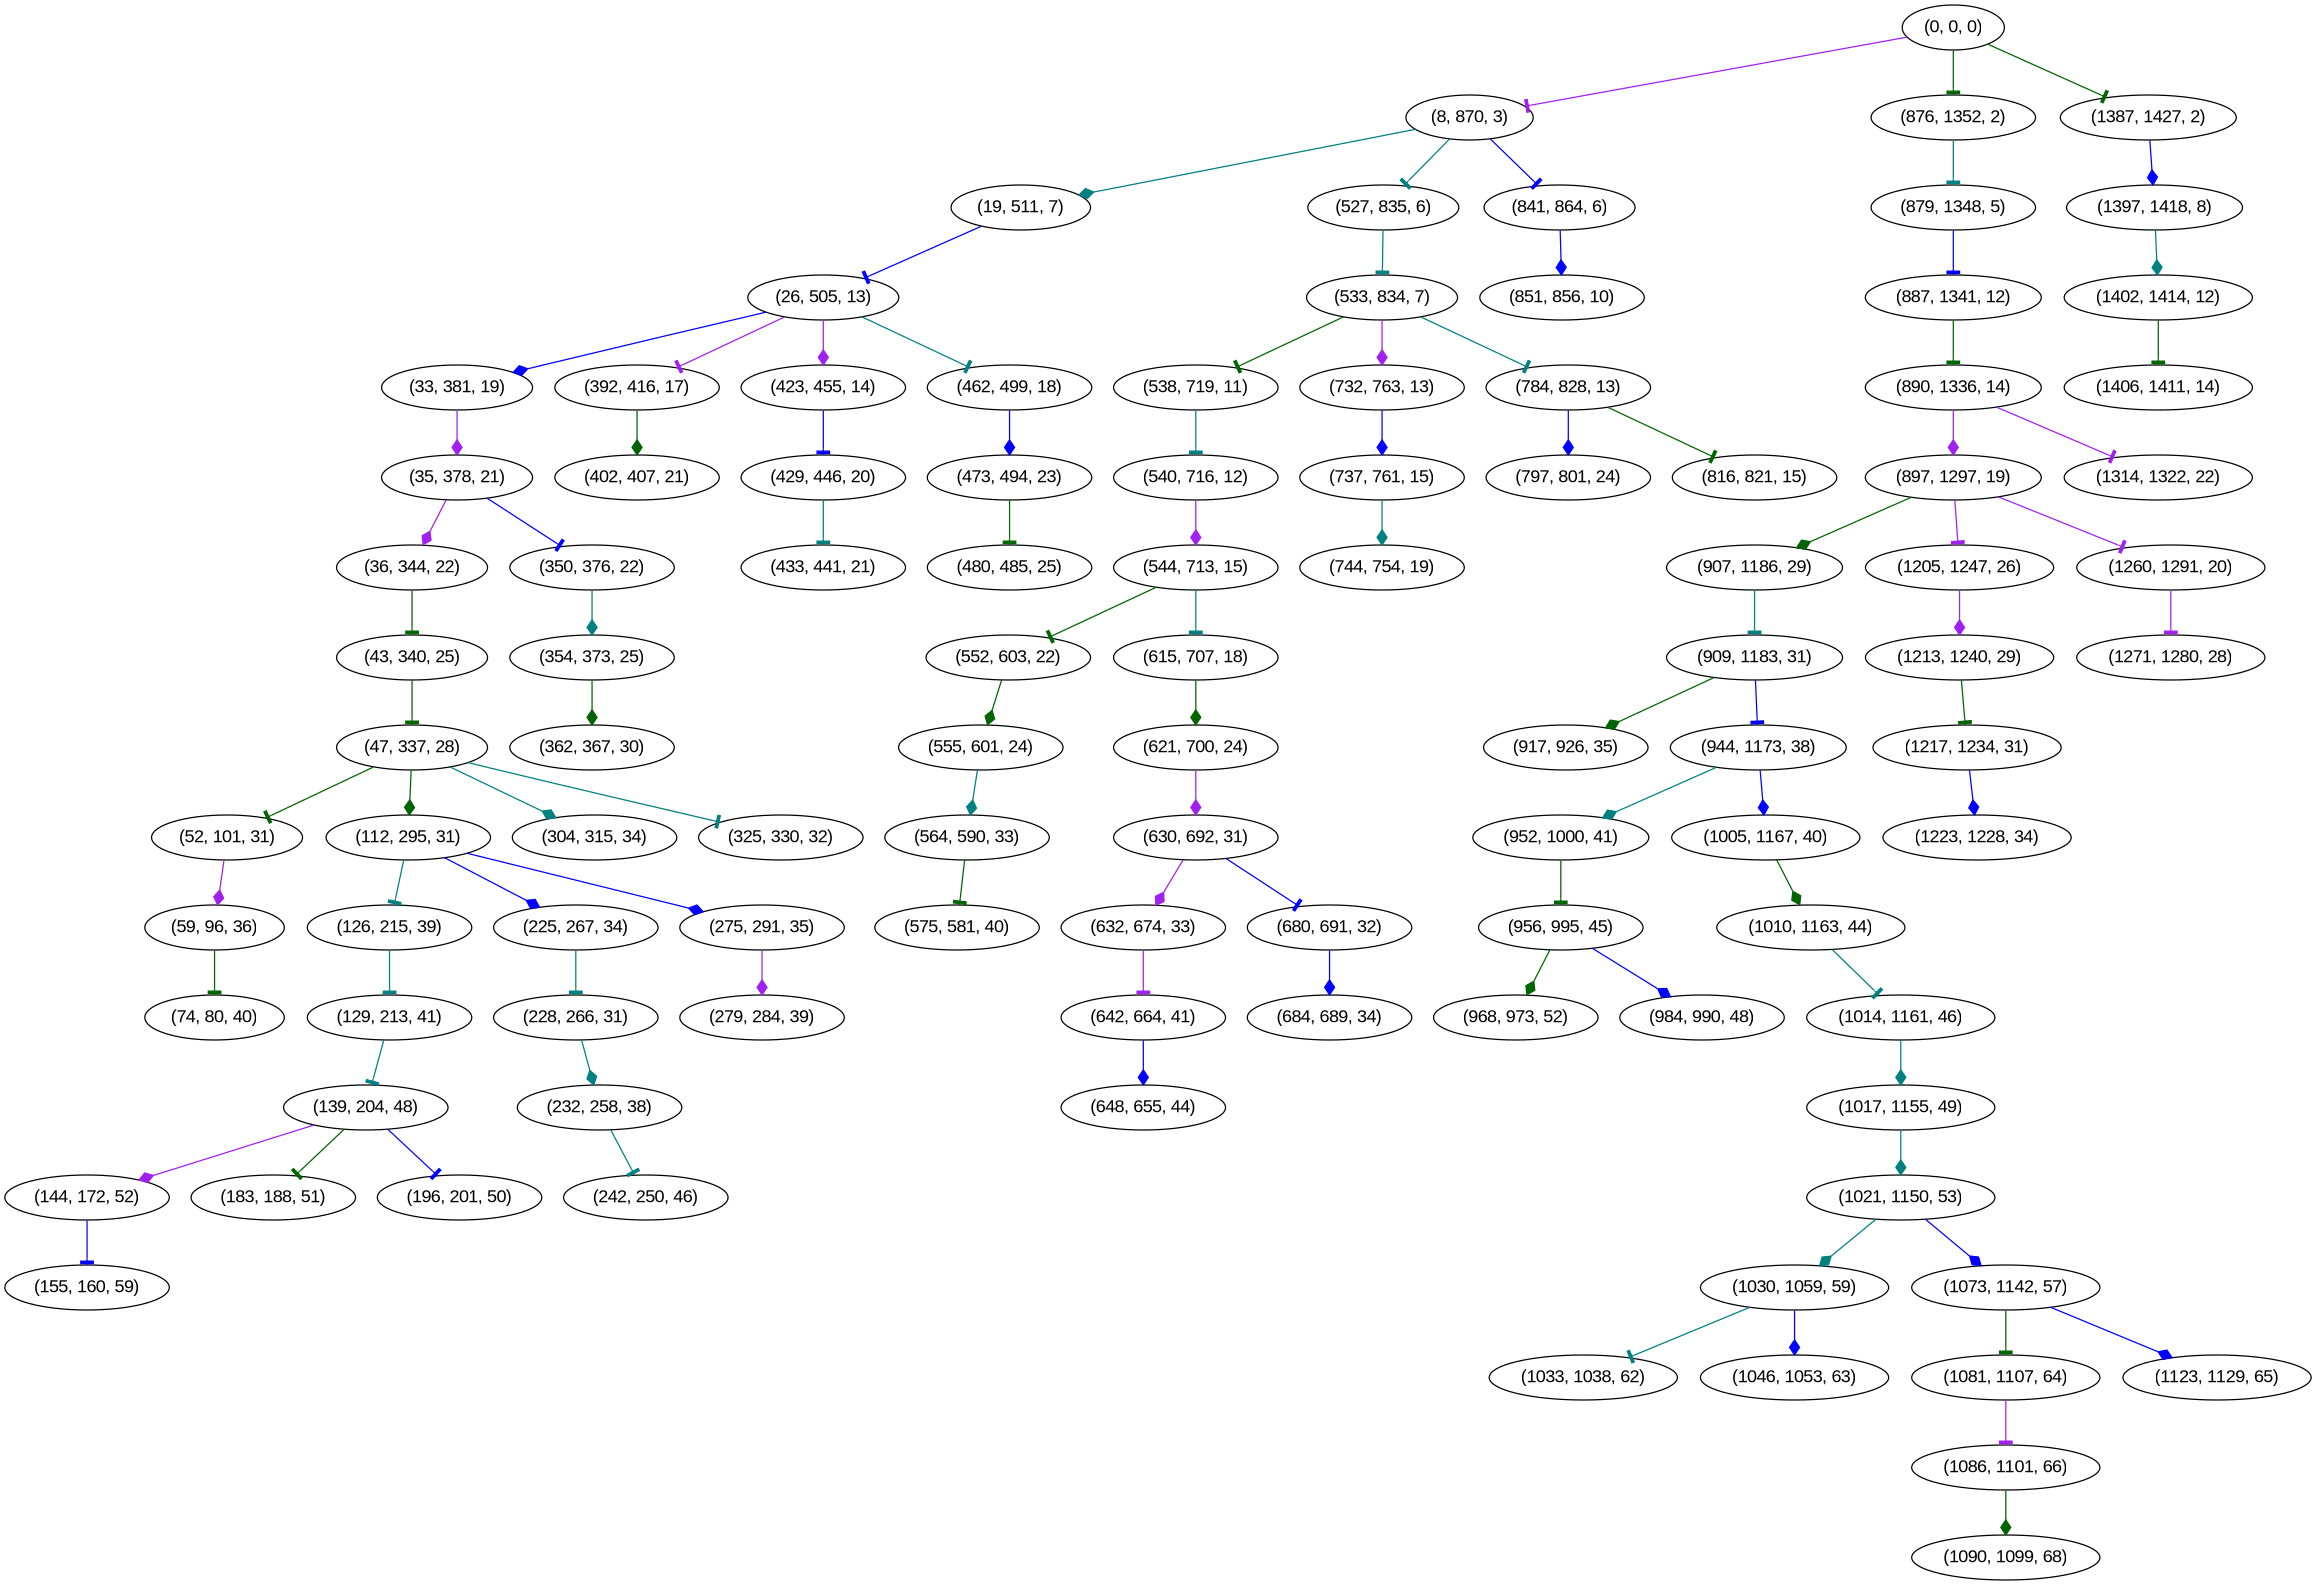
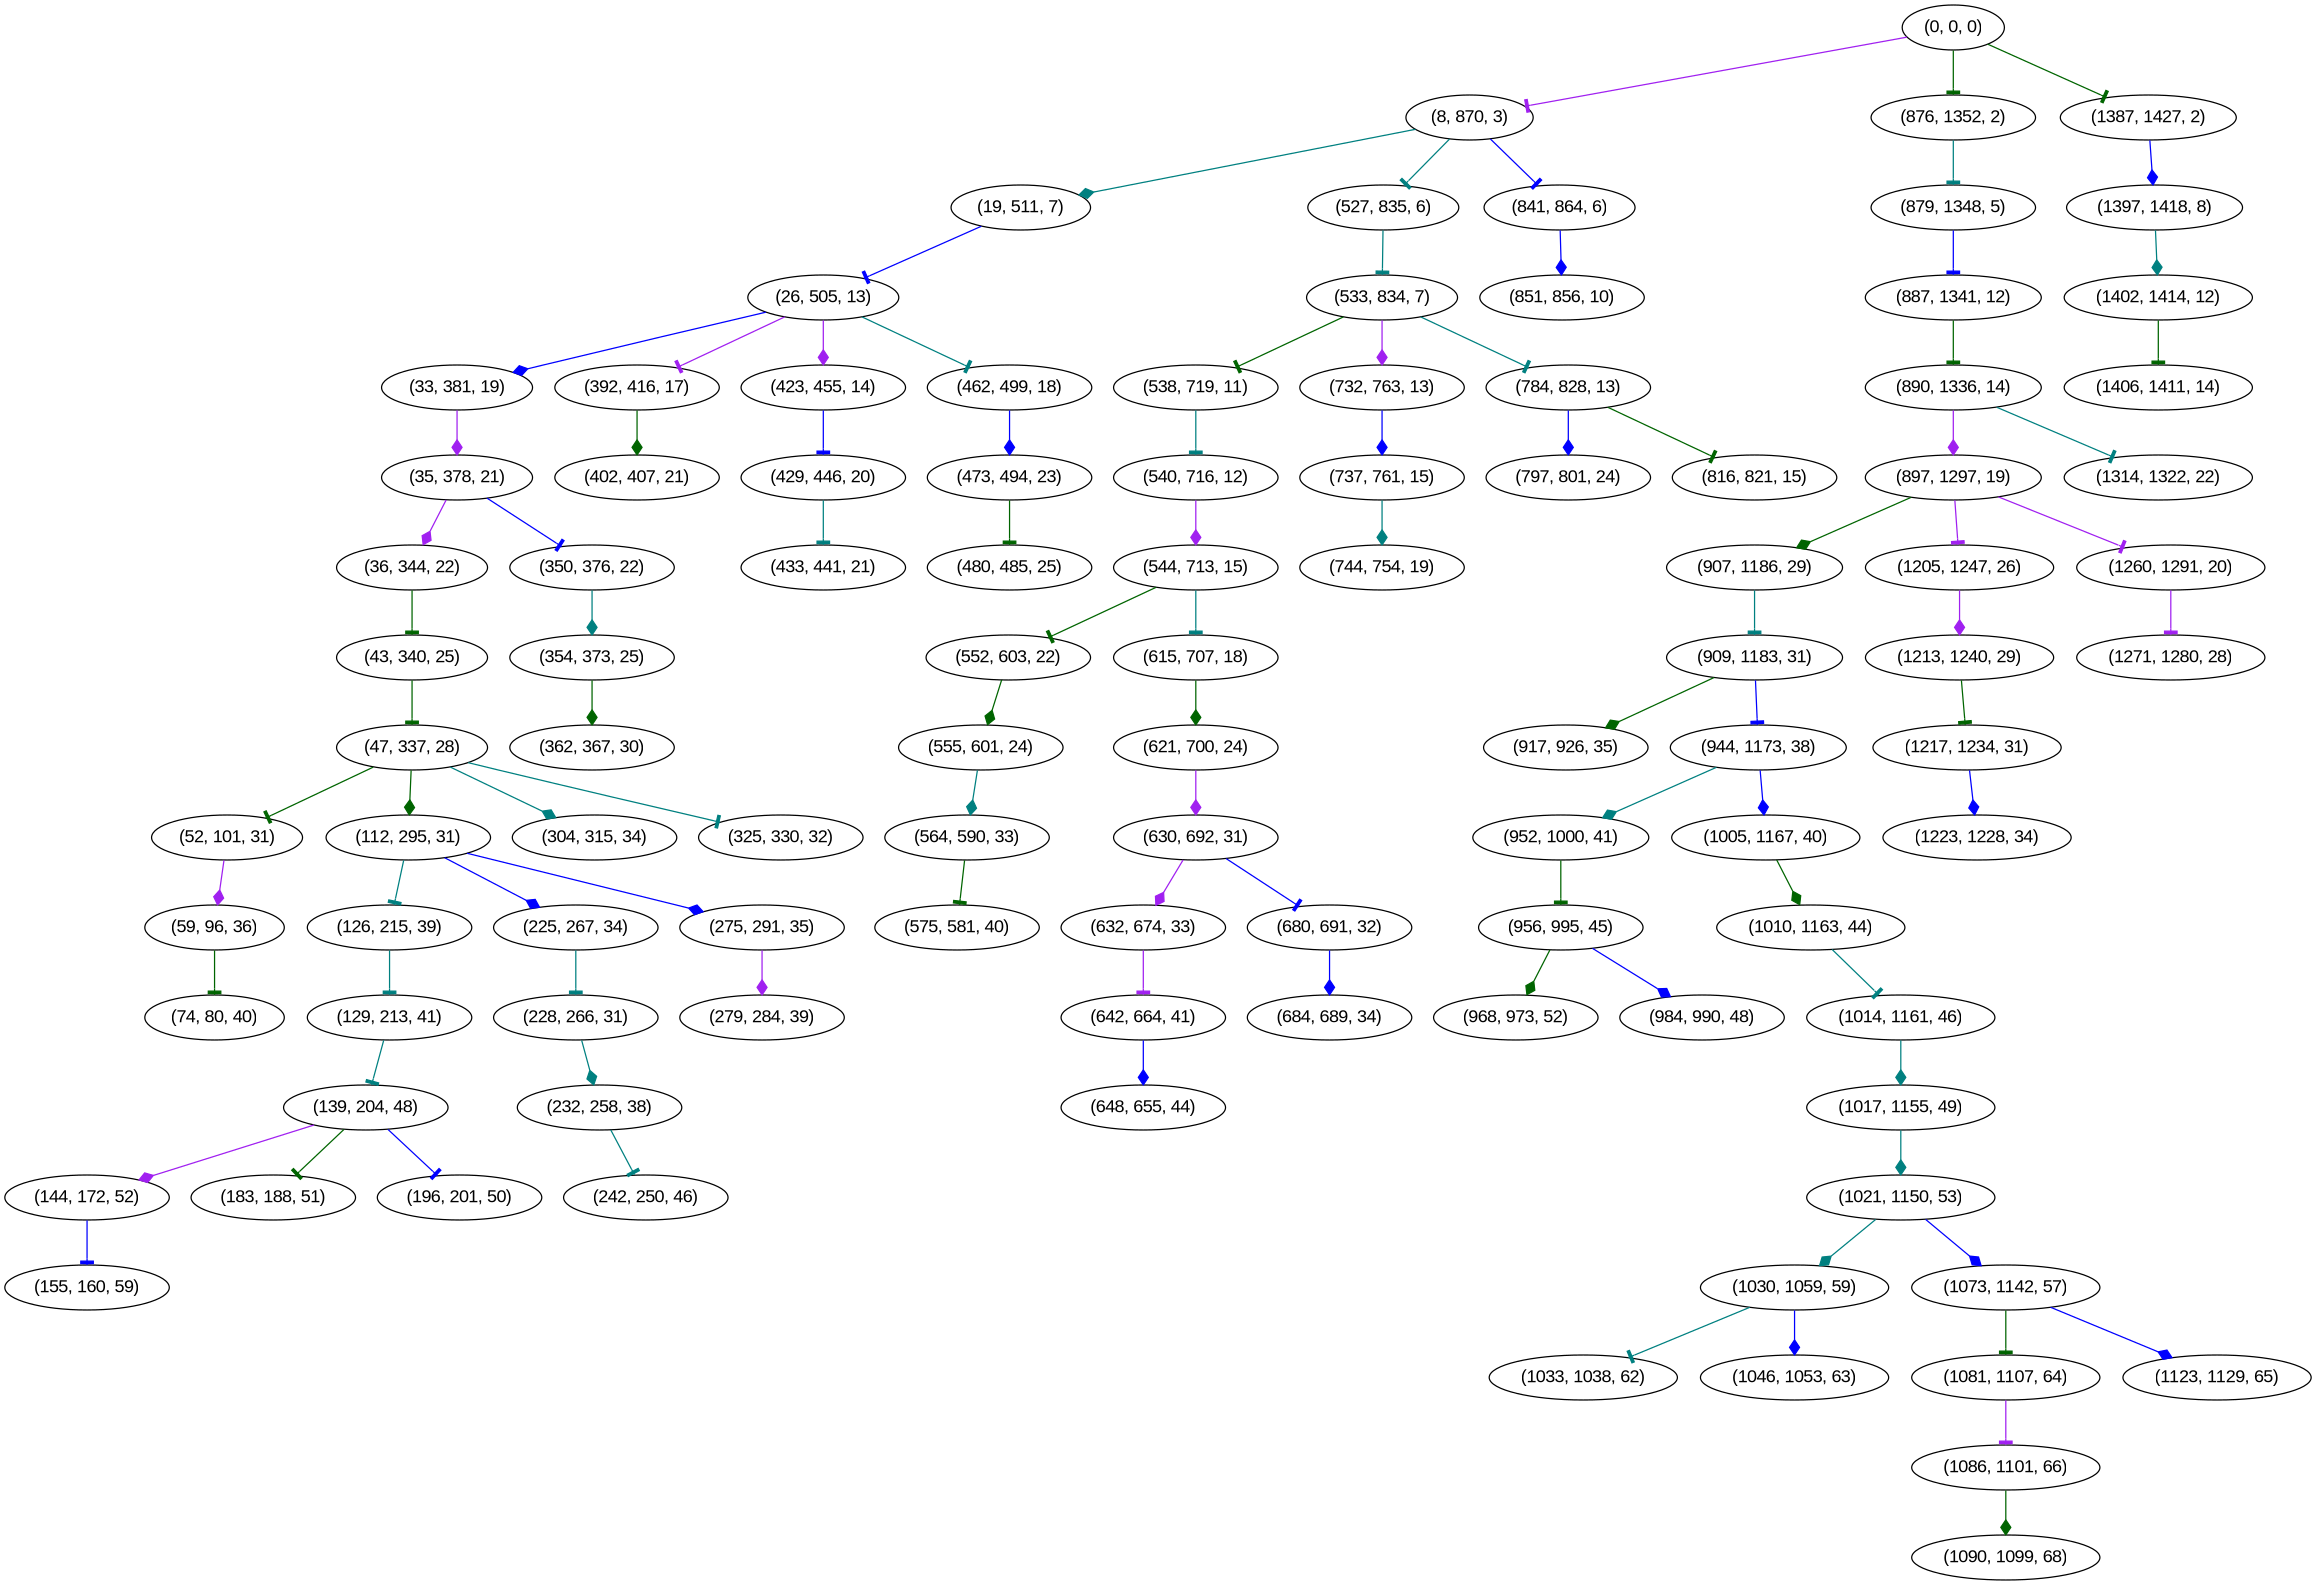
edge "(890, 1336, 14)" -> "(1314, 1322, 22)": color purple -> teal
